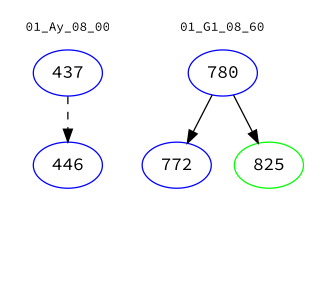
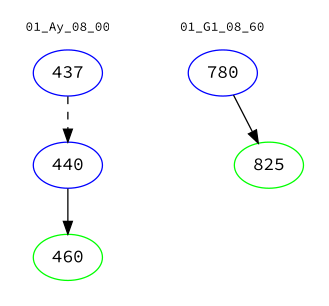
node "446": label "446" -> "440"
node "772": removed
node "460": added
